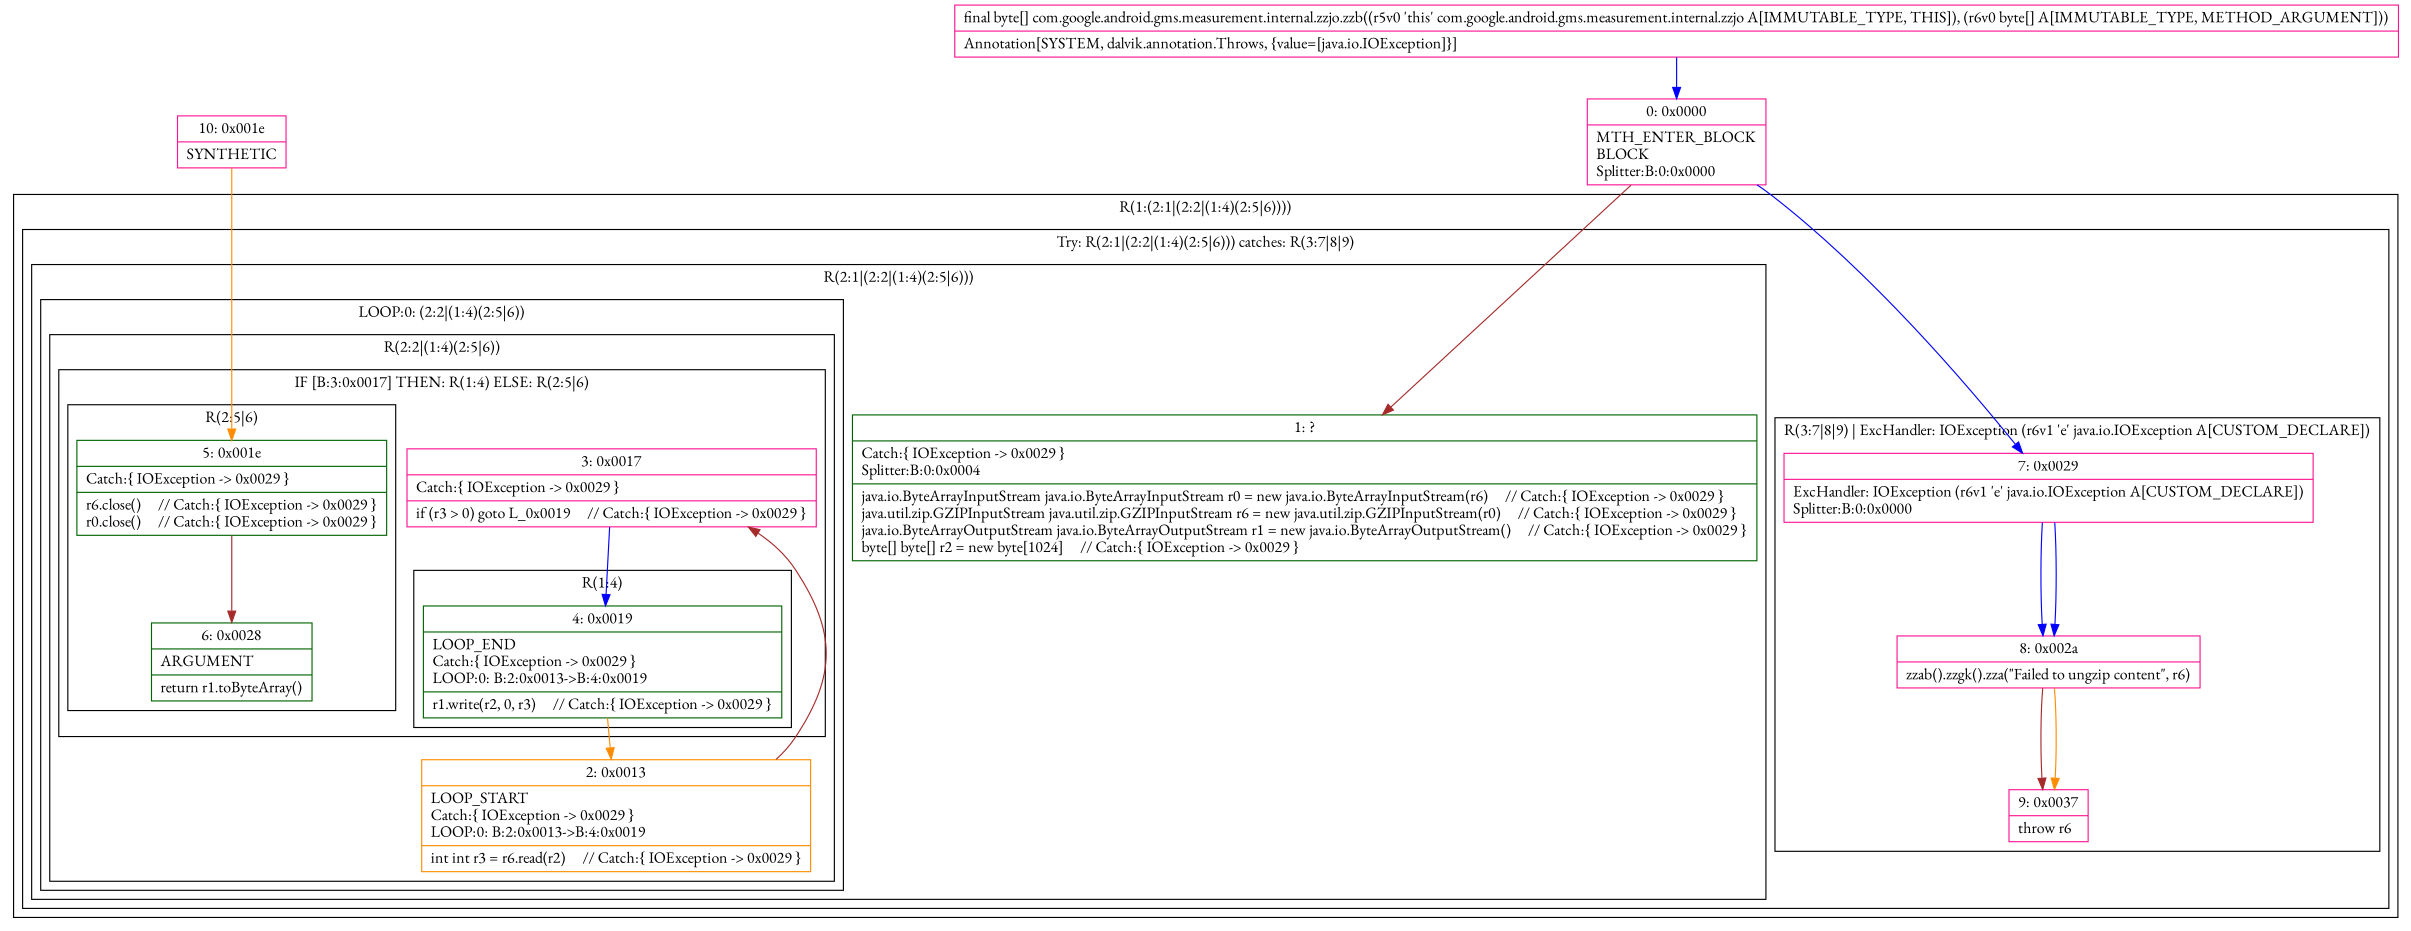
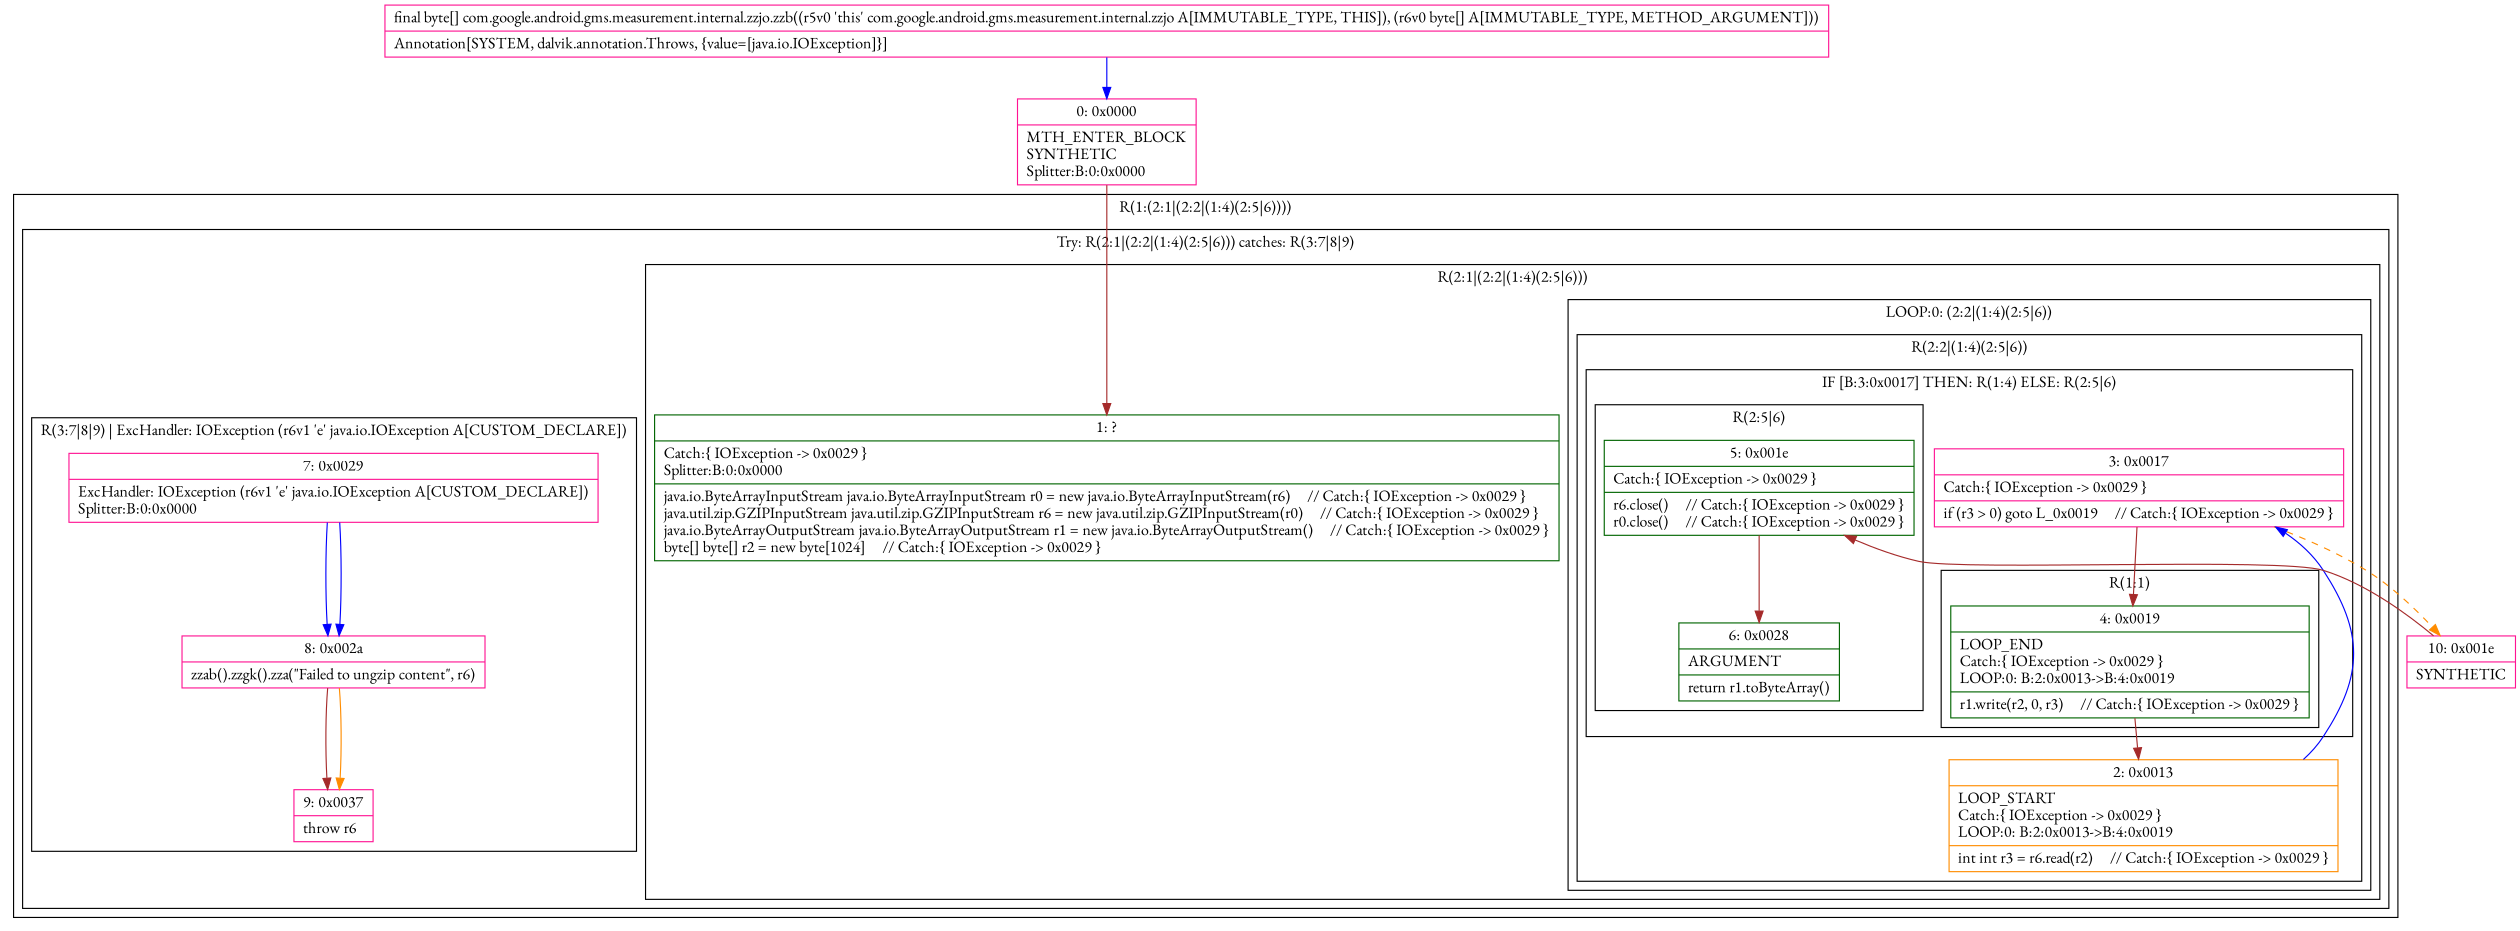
node "0: 0x0000": text "BLOCK" -> "SYNTHETIC"
edge "10: 0x001e" -> "5: 0x001e": color darkorange -> brown
edge "0: 0x0000" -> "7: 0x0029": removed
node "1: ?": text "Splitter:B:0:0x0004" -> "Splitter:B:0:0x0000"
edge "3: 0x0017" -> "10: 0x001e": added
edge "3: 0x0017" -> "4: 0x0019": color blue -> brown
cluster "R(1:4)": label "R(1:4)" -> "R(1:1)"
edge "2: 0x0013" -> "3: 0x0017": color brown -> blue
edge "4: 0x0019" -> "2: 0x0013": color darkorange -> brown
